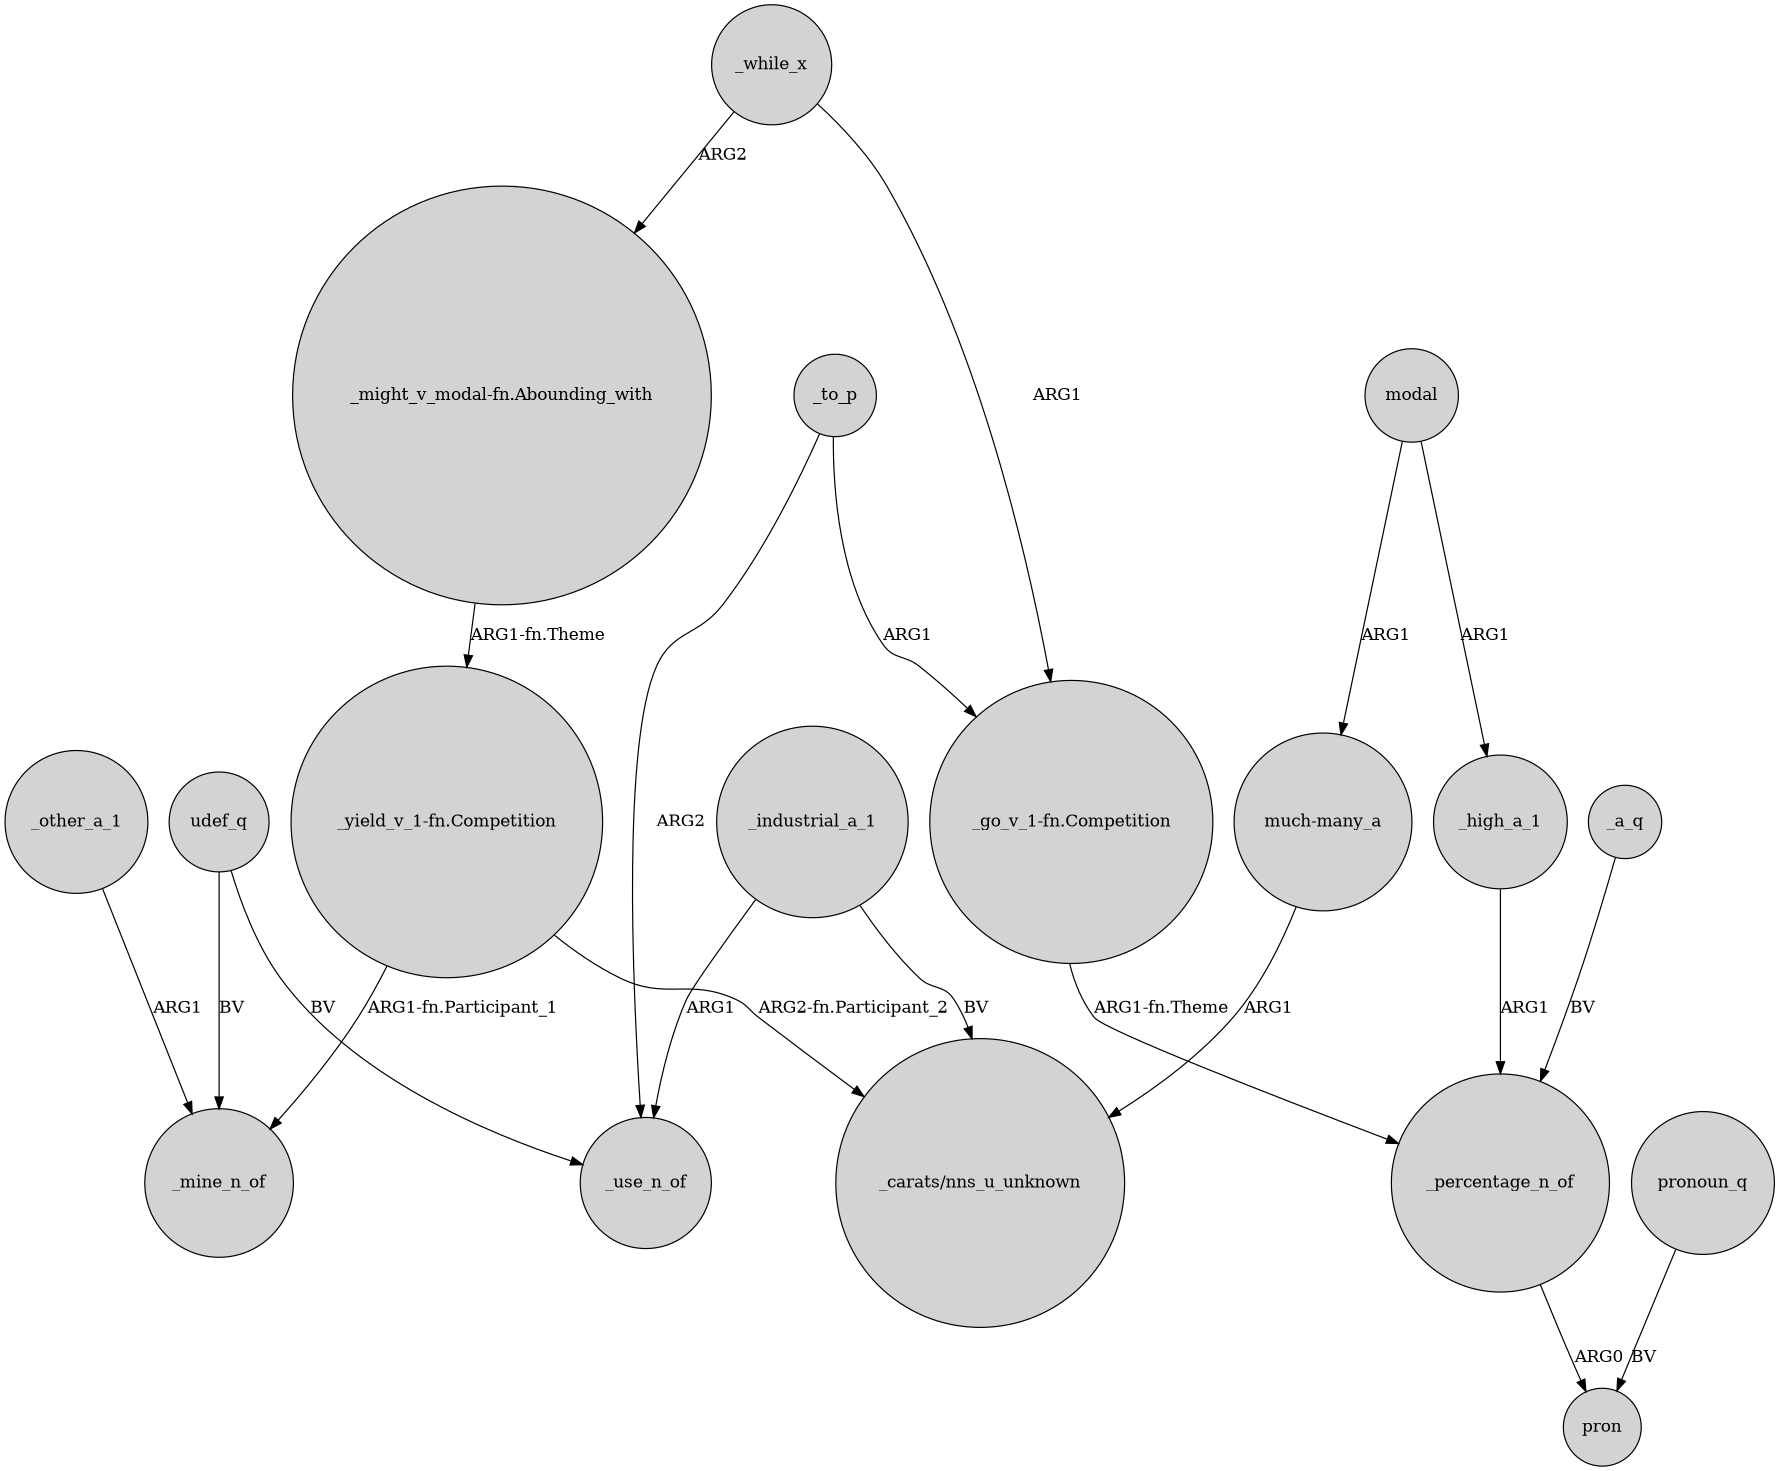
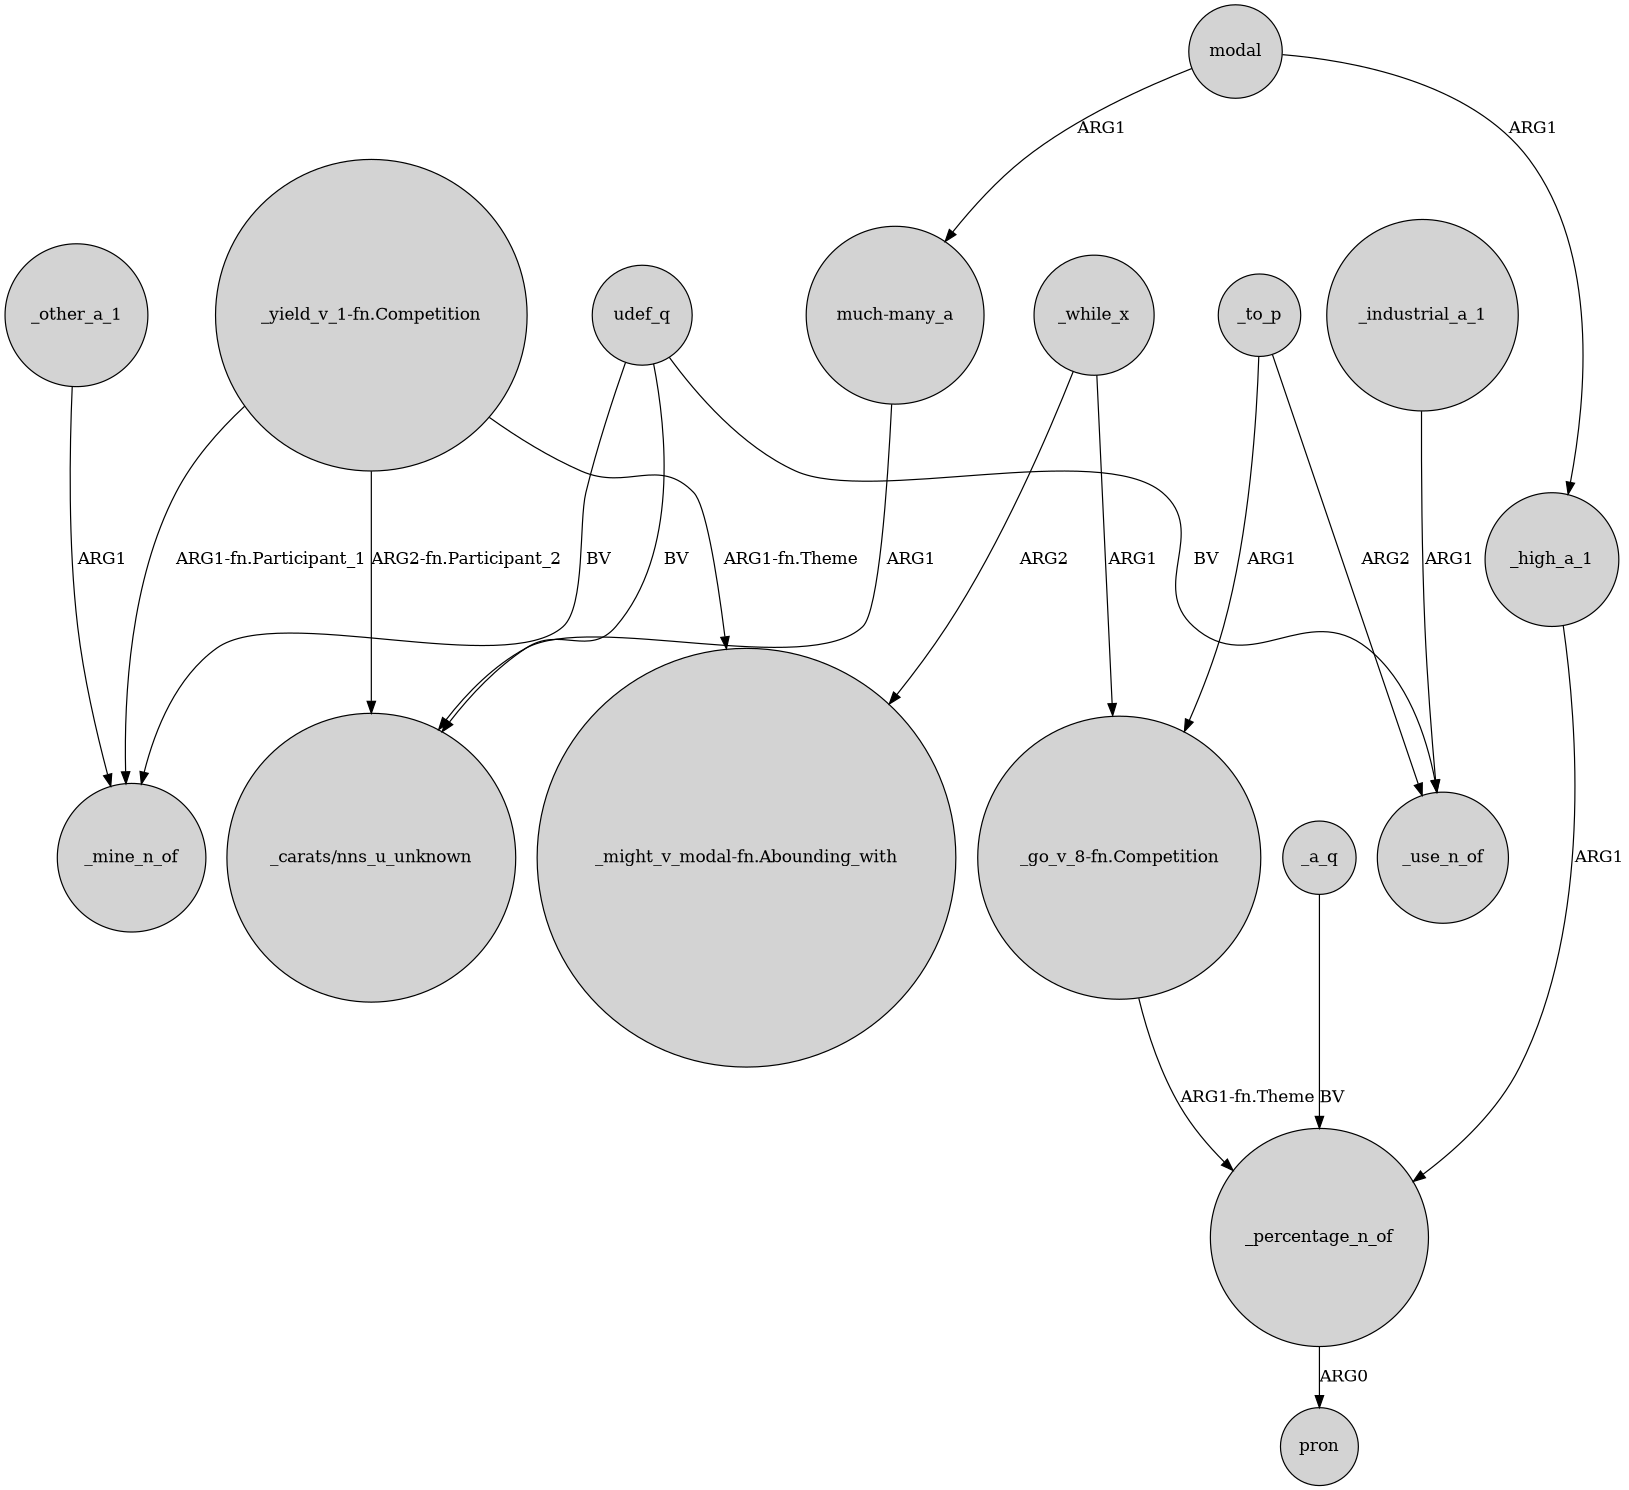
edge "_might_v_modal-fn.Abounding_with" -> "_yield_v_1-fn.Competition": reversed
node "_go_v_1-fn.Competition": label "_go_v_1-fn.Competition" -> "_go_v_8-fn.Competition"
edge "_industrial_a_1" -> "_carats/nns_u_unknown": now "udef_q" -> "_carats/nns_u_unknown"
node "pronoun_q": removed
